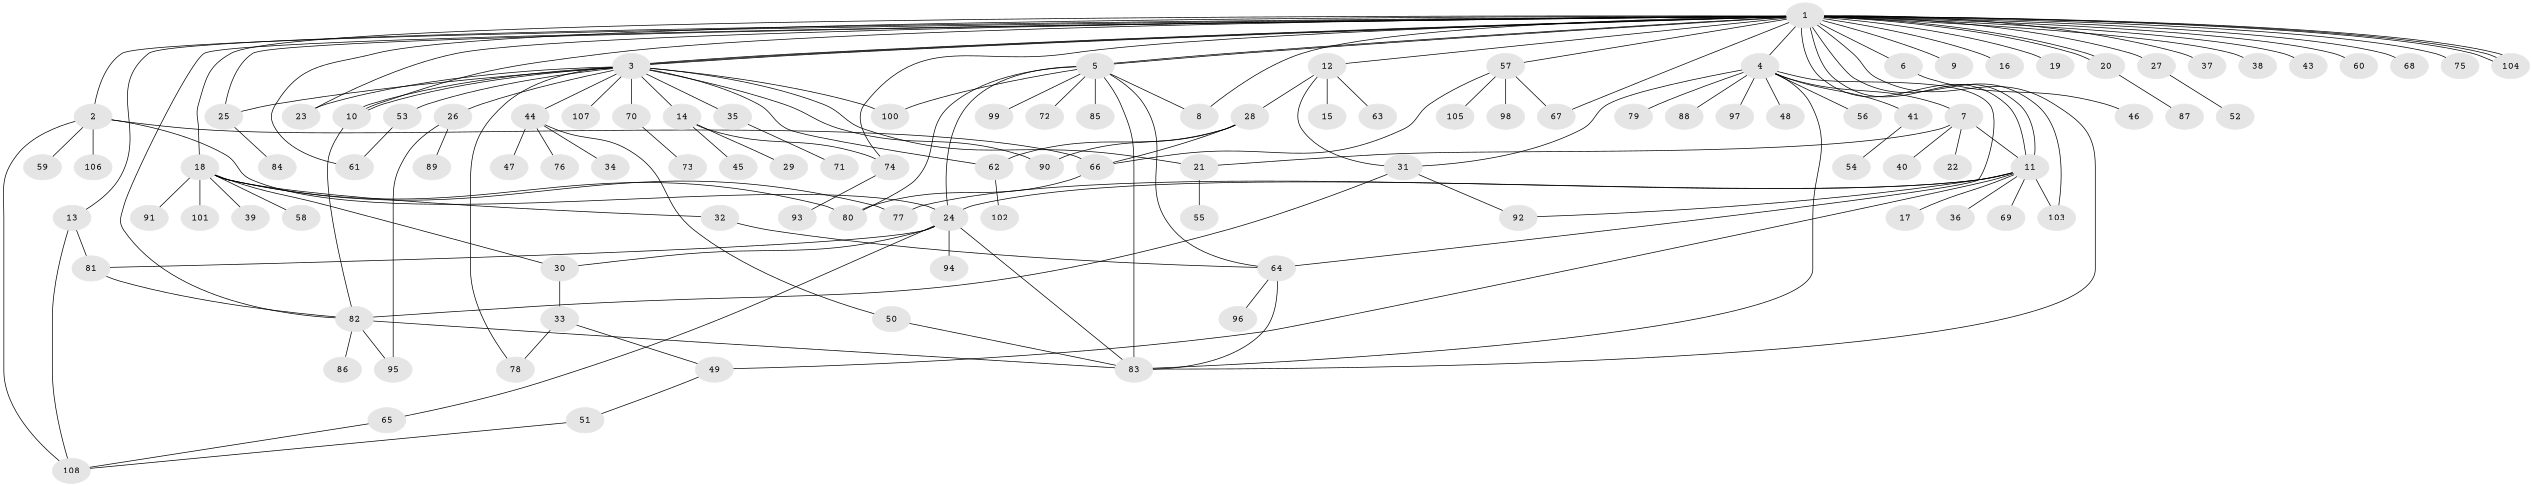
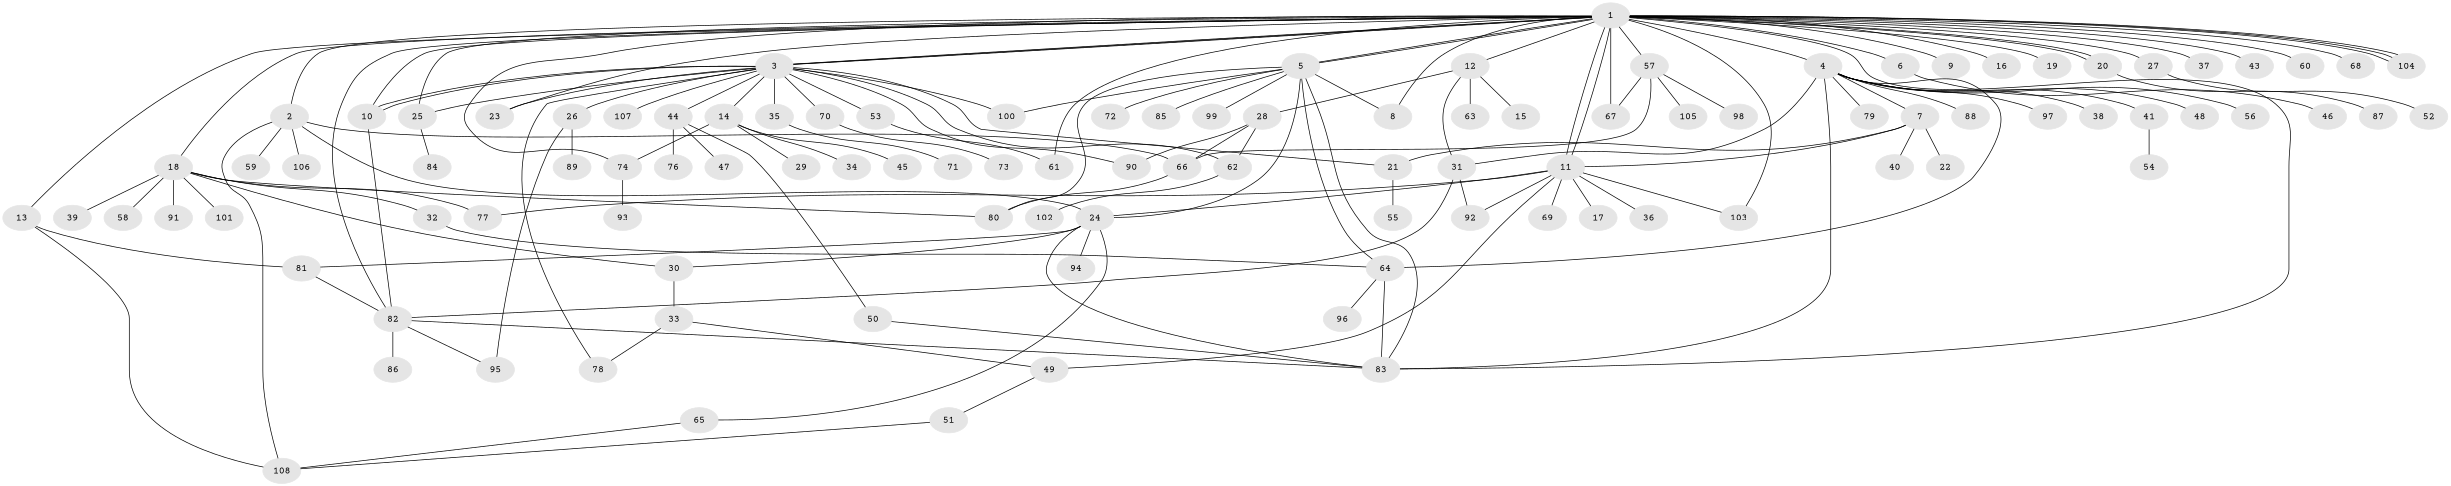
edge "1" -- "38": now "4" -- "38"
node "75": removed
edge "44" -- "34": now "14" -- "34"
